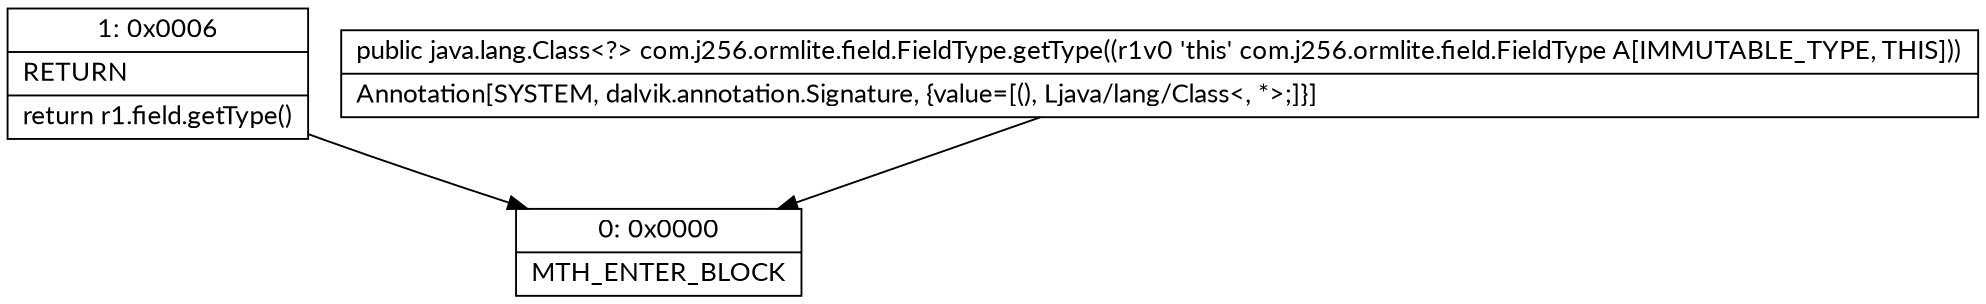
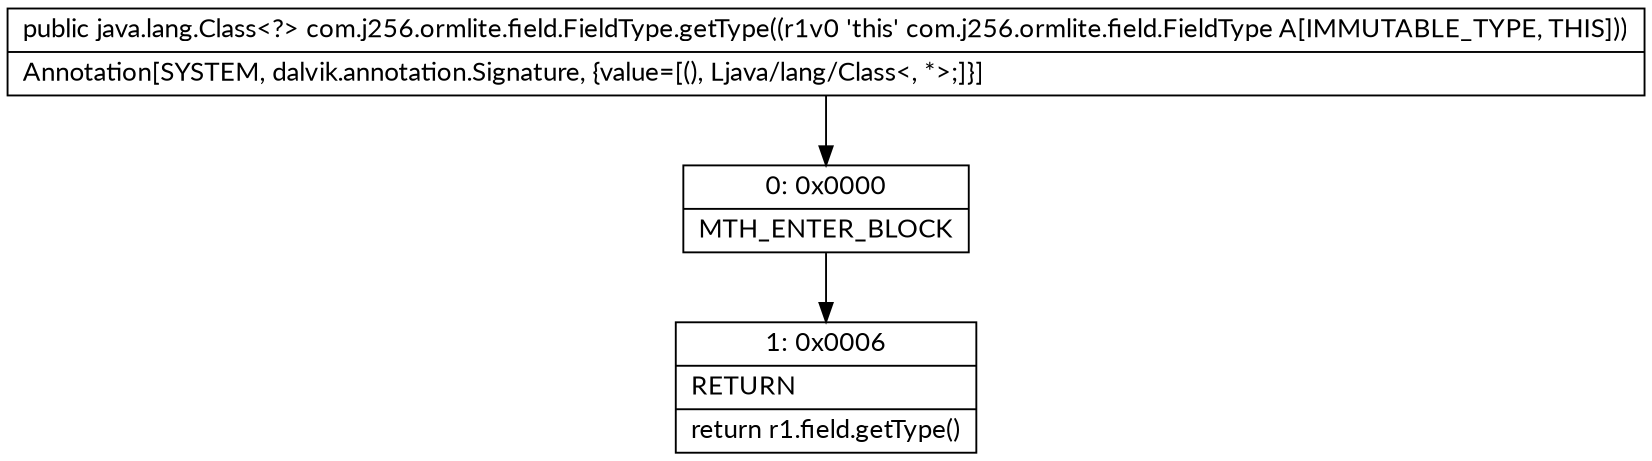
edge "1: 0x0006" -> "0: 0x0000": reversed
